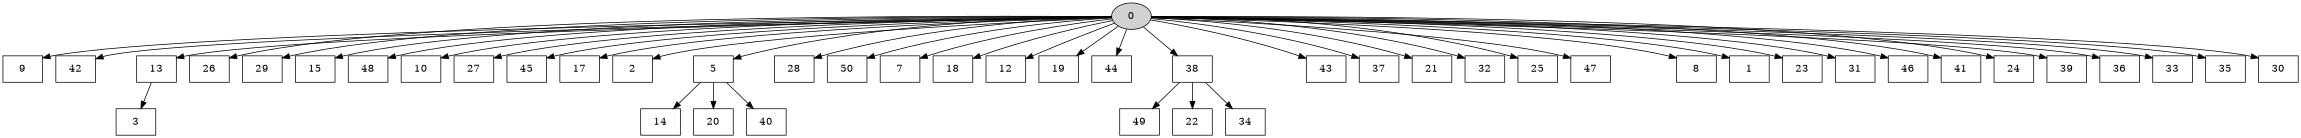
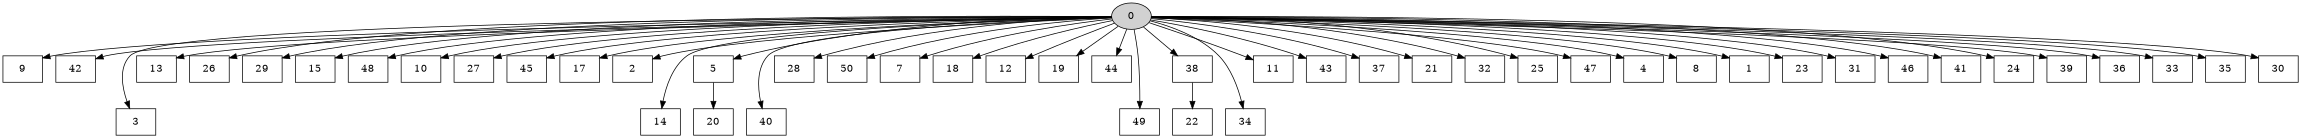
node "11": added
node "4": added
edge "13" -> "3": now "0" -> "3"
edge "5" -> "14": now "0" -> "14"
edge "5" -> "40": now "0" -> "40"
edge "38" -> "49": now "0" -> "49"
edge "38" -> "34": now "0" -> "34"
